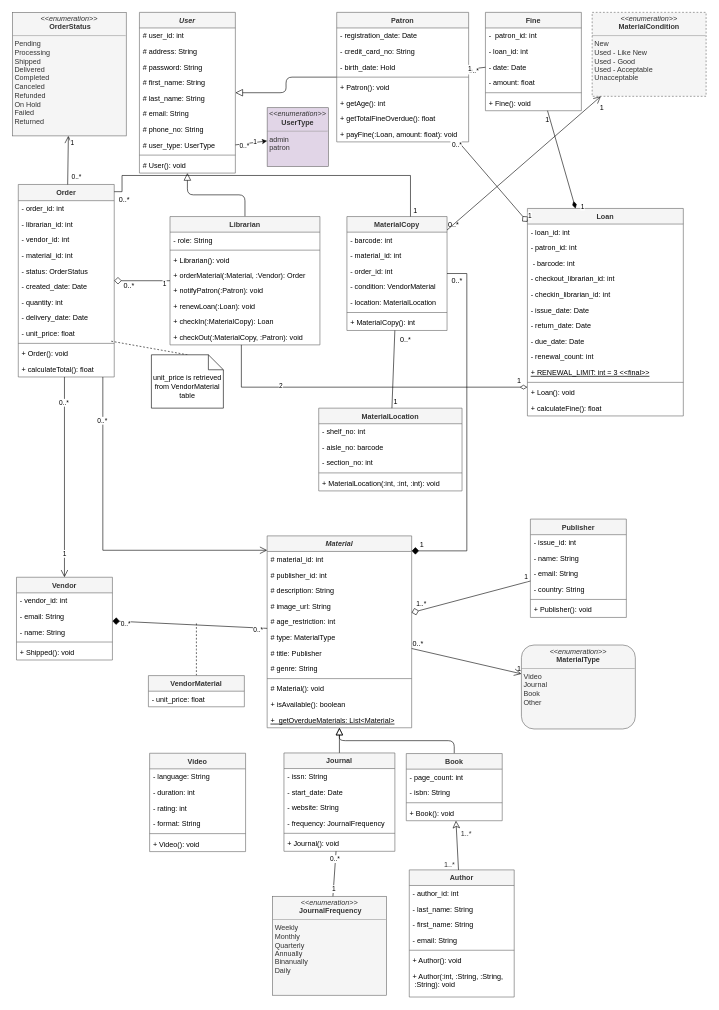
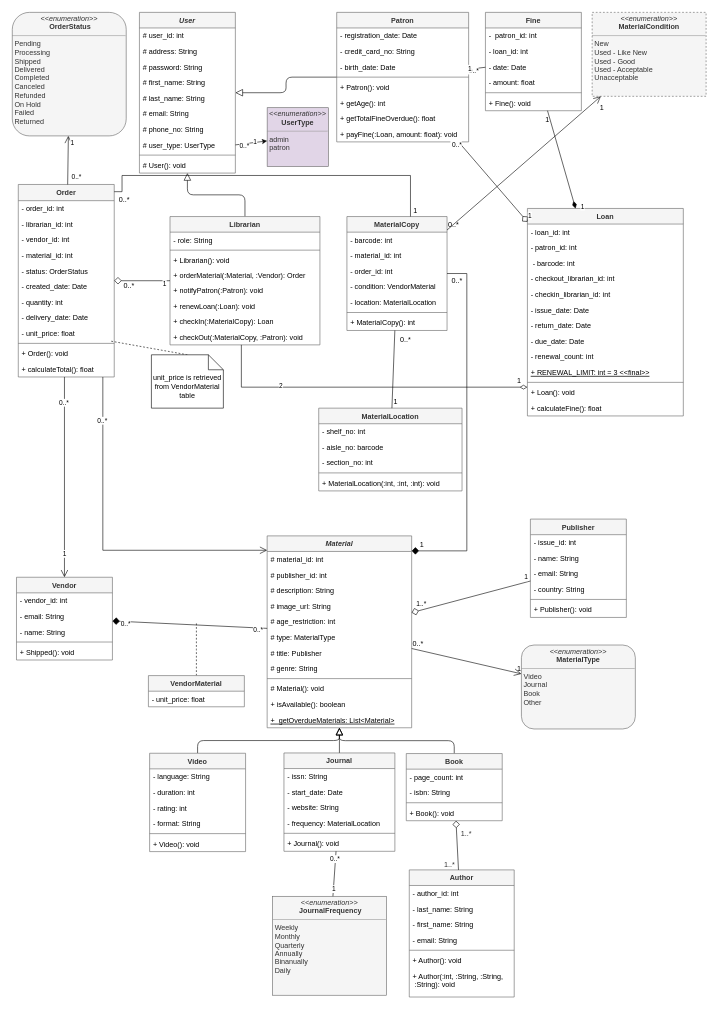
node "- birth_date: Hold": label "- birth_date: Hold" -> "- birth_date: Date"
node "<<enumeration>> OrderStatus Pending Processing Shipped Delivered Completed Canceled Refunded On Hold Failed Returned": shape rectangle -> rounded rectangle
edge "Video" -> "Material": added
node "- frequency: JournalFrequency": label "- frequency: JournalFrequency" -> "- frequency: MaterialLocation"
edge "Author" -> "Book": arrowhead classic -> diamond
